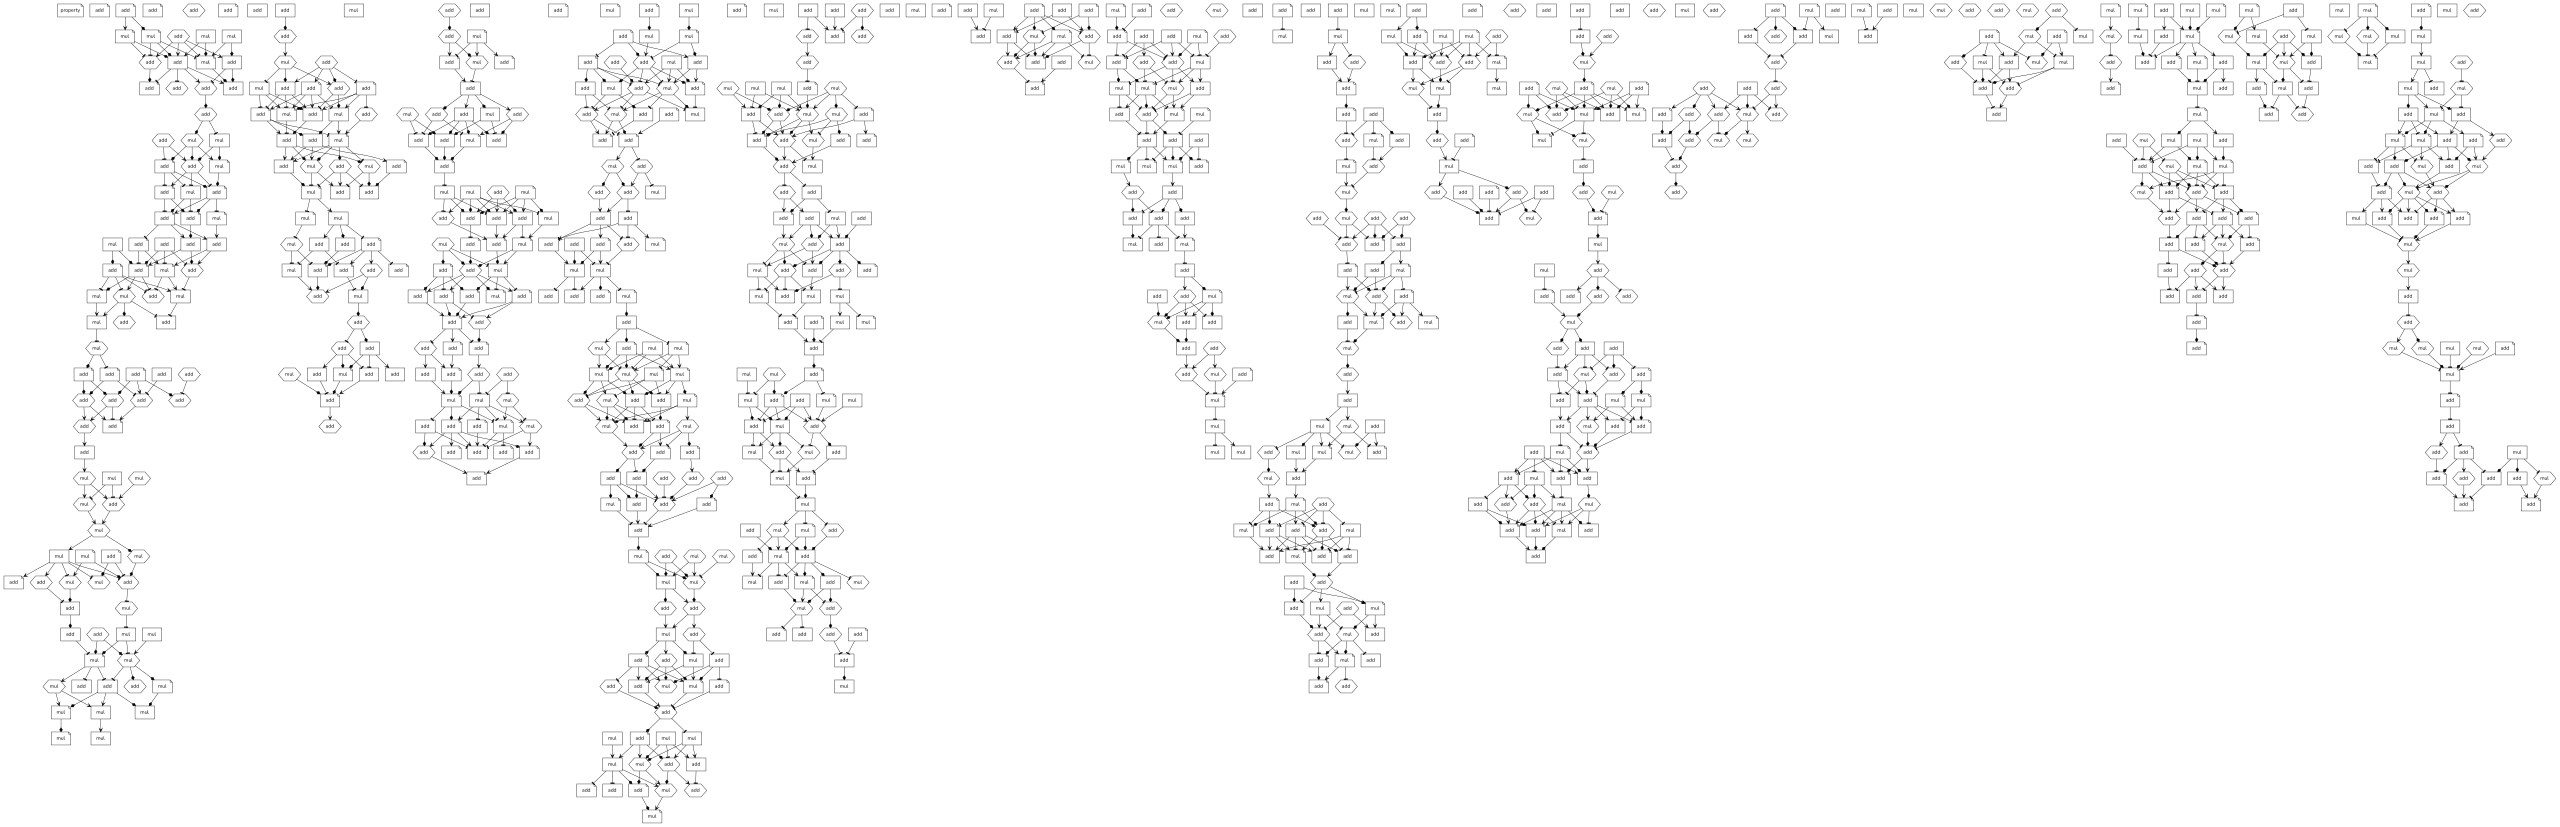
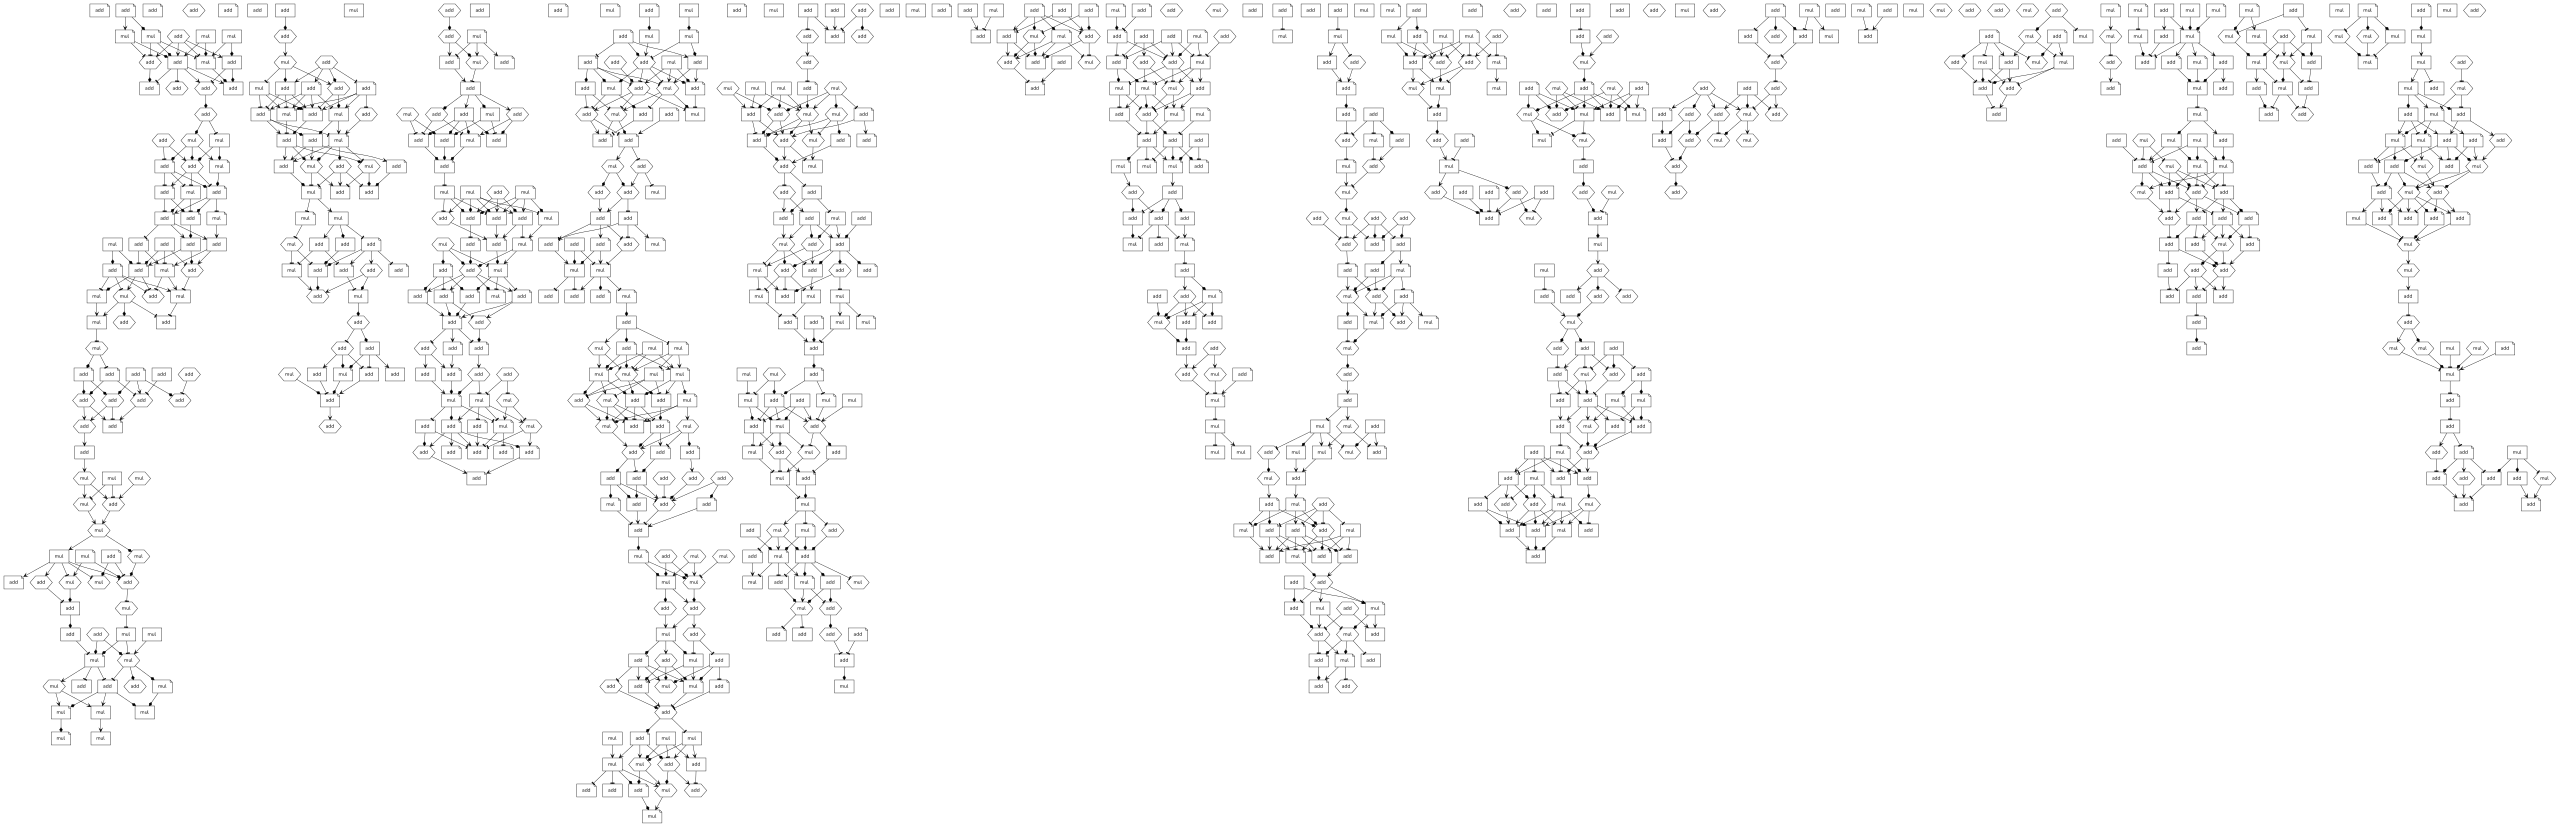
node "property": removed
